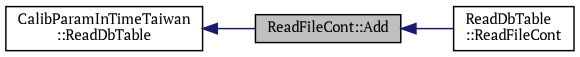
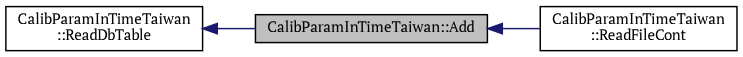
node "ReadFileCont::Add": label "ReadFileCont::Add" -> "CalibParamInTimeTaiwan::Add"
node "ReadDbTable ::ReadFileCont": label "ReadDbTable ::ReadFileCont" -> "CalibParamInTimeTaiwan ::ReadFileCont"
